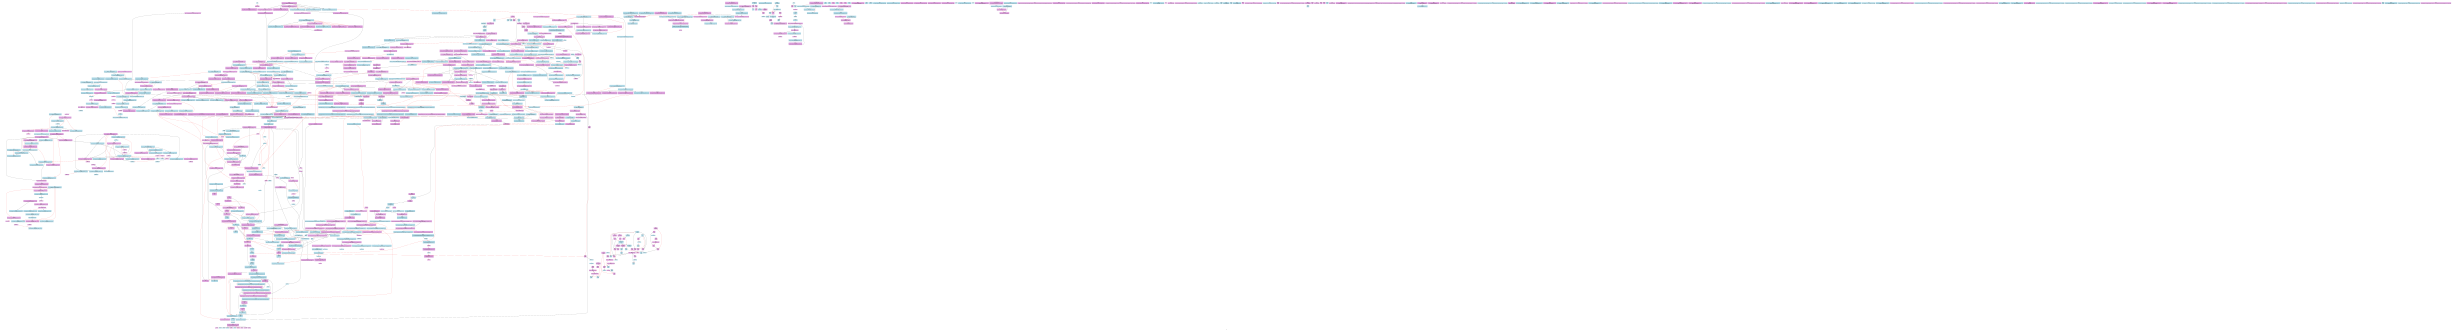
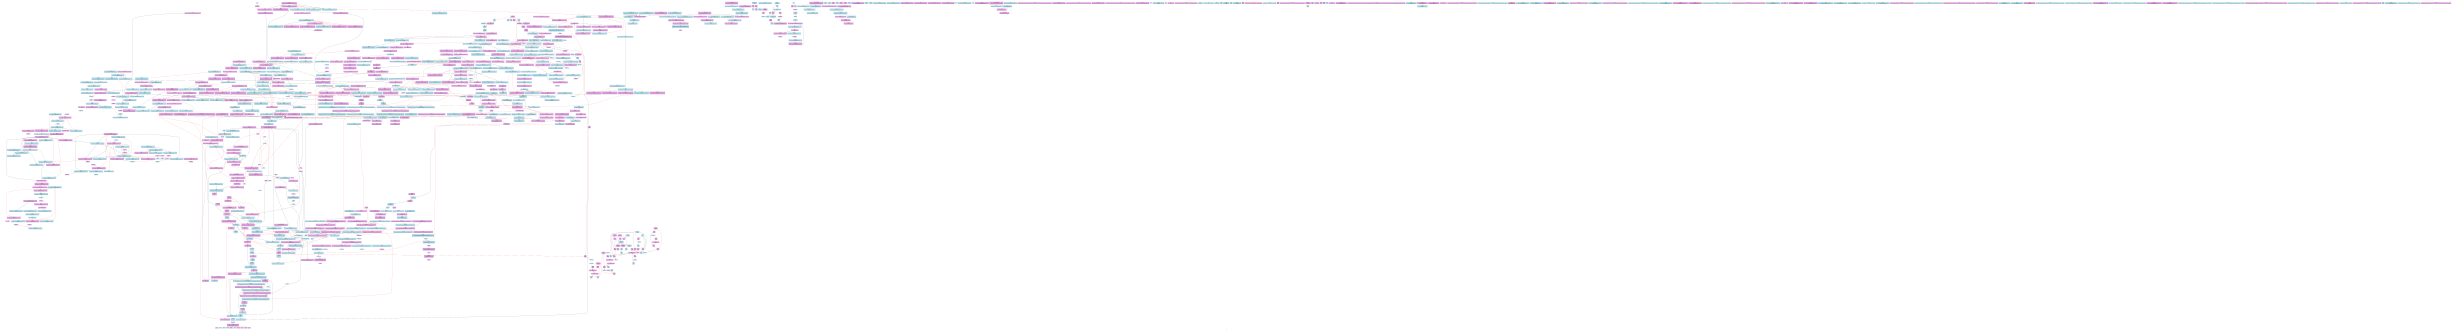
node "NodeID: 369": removed
